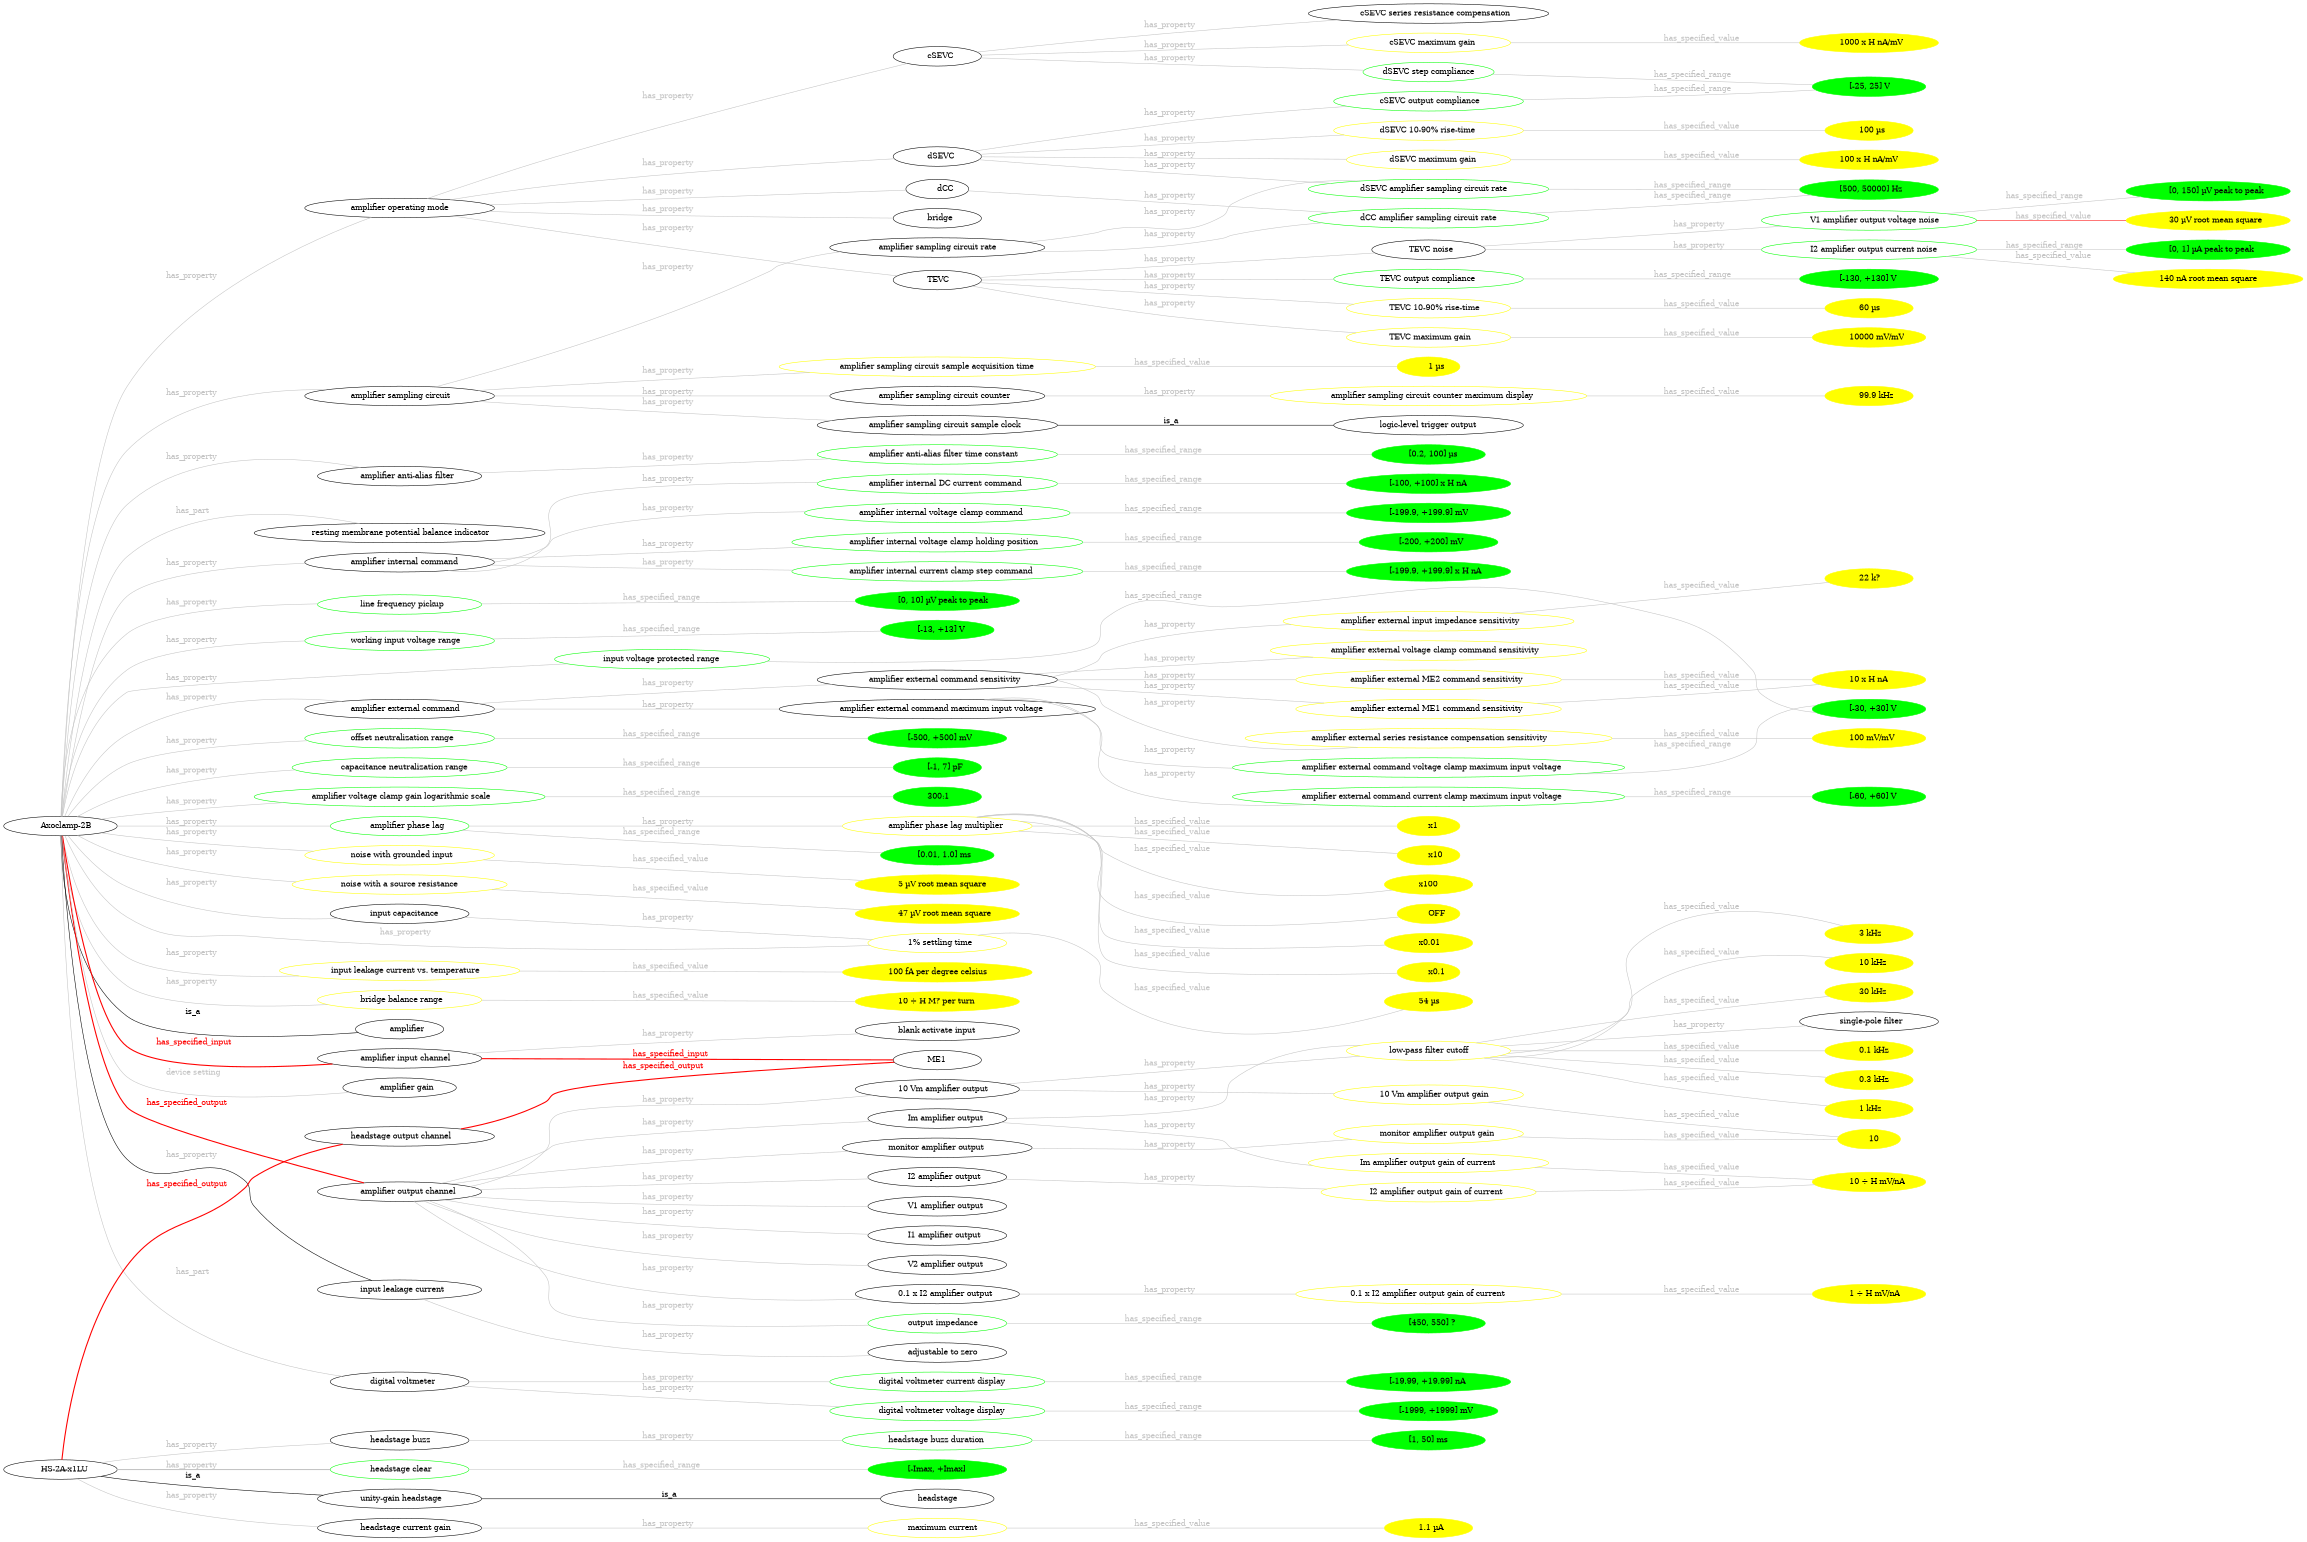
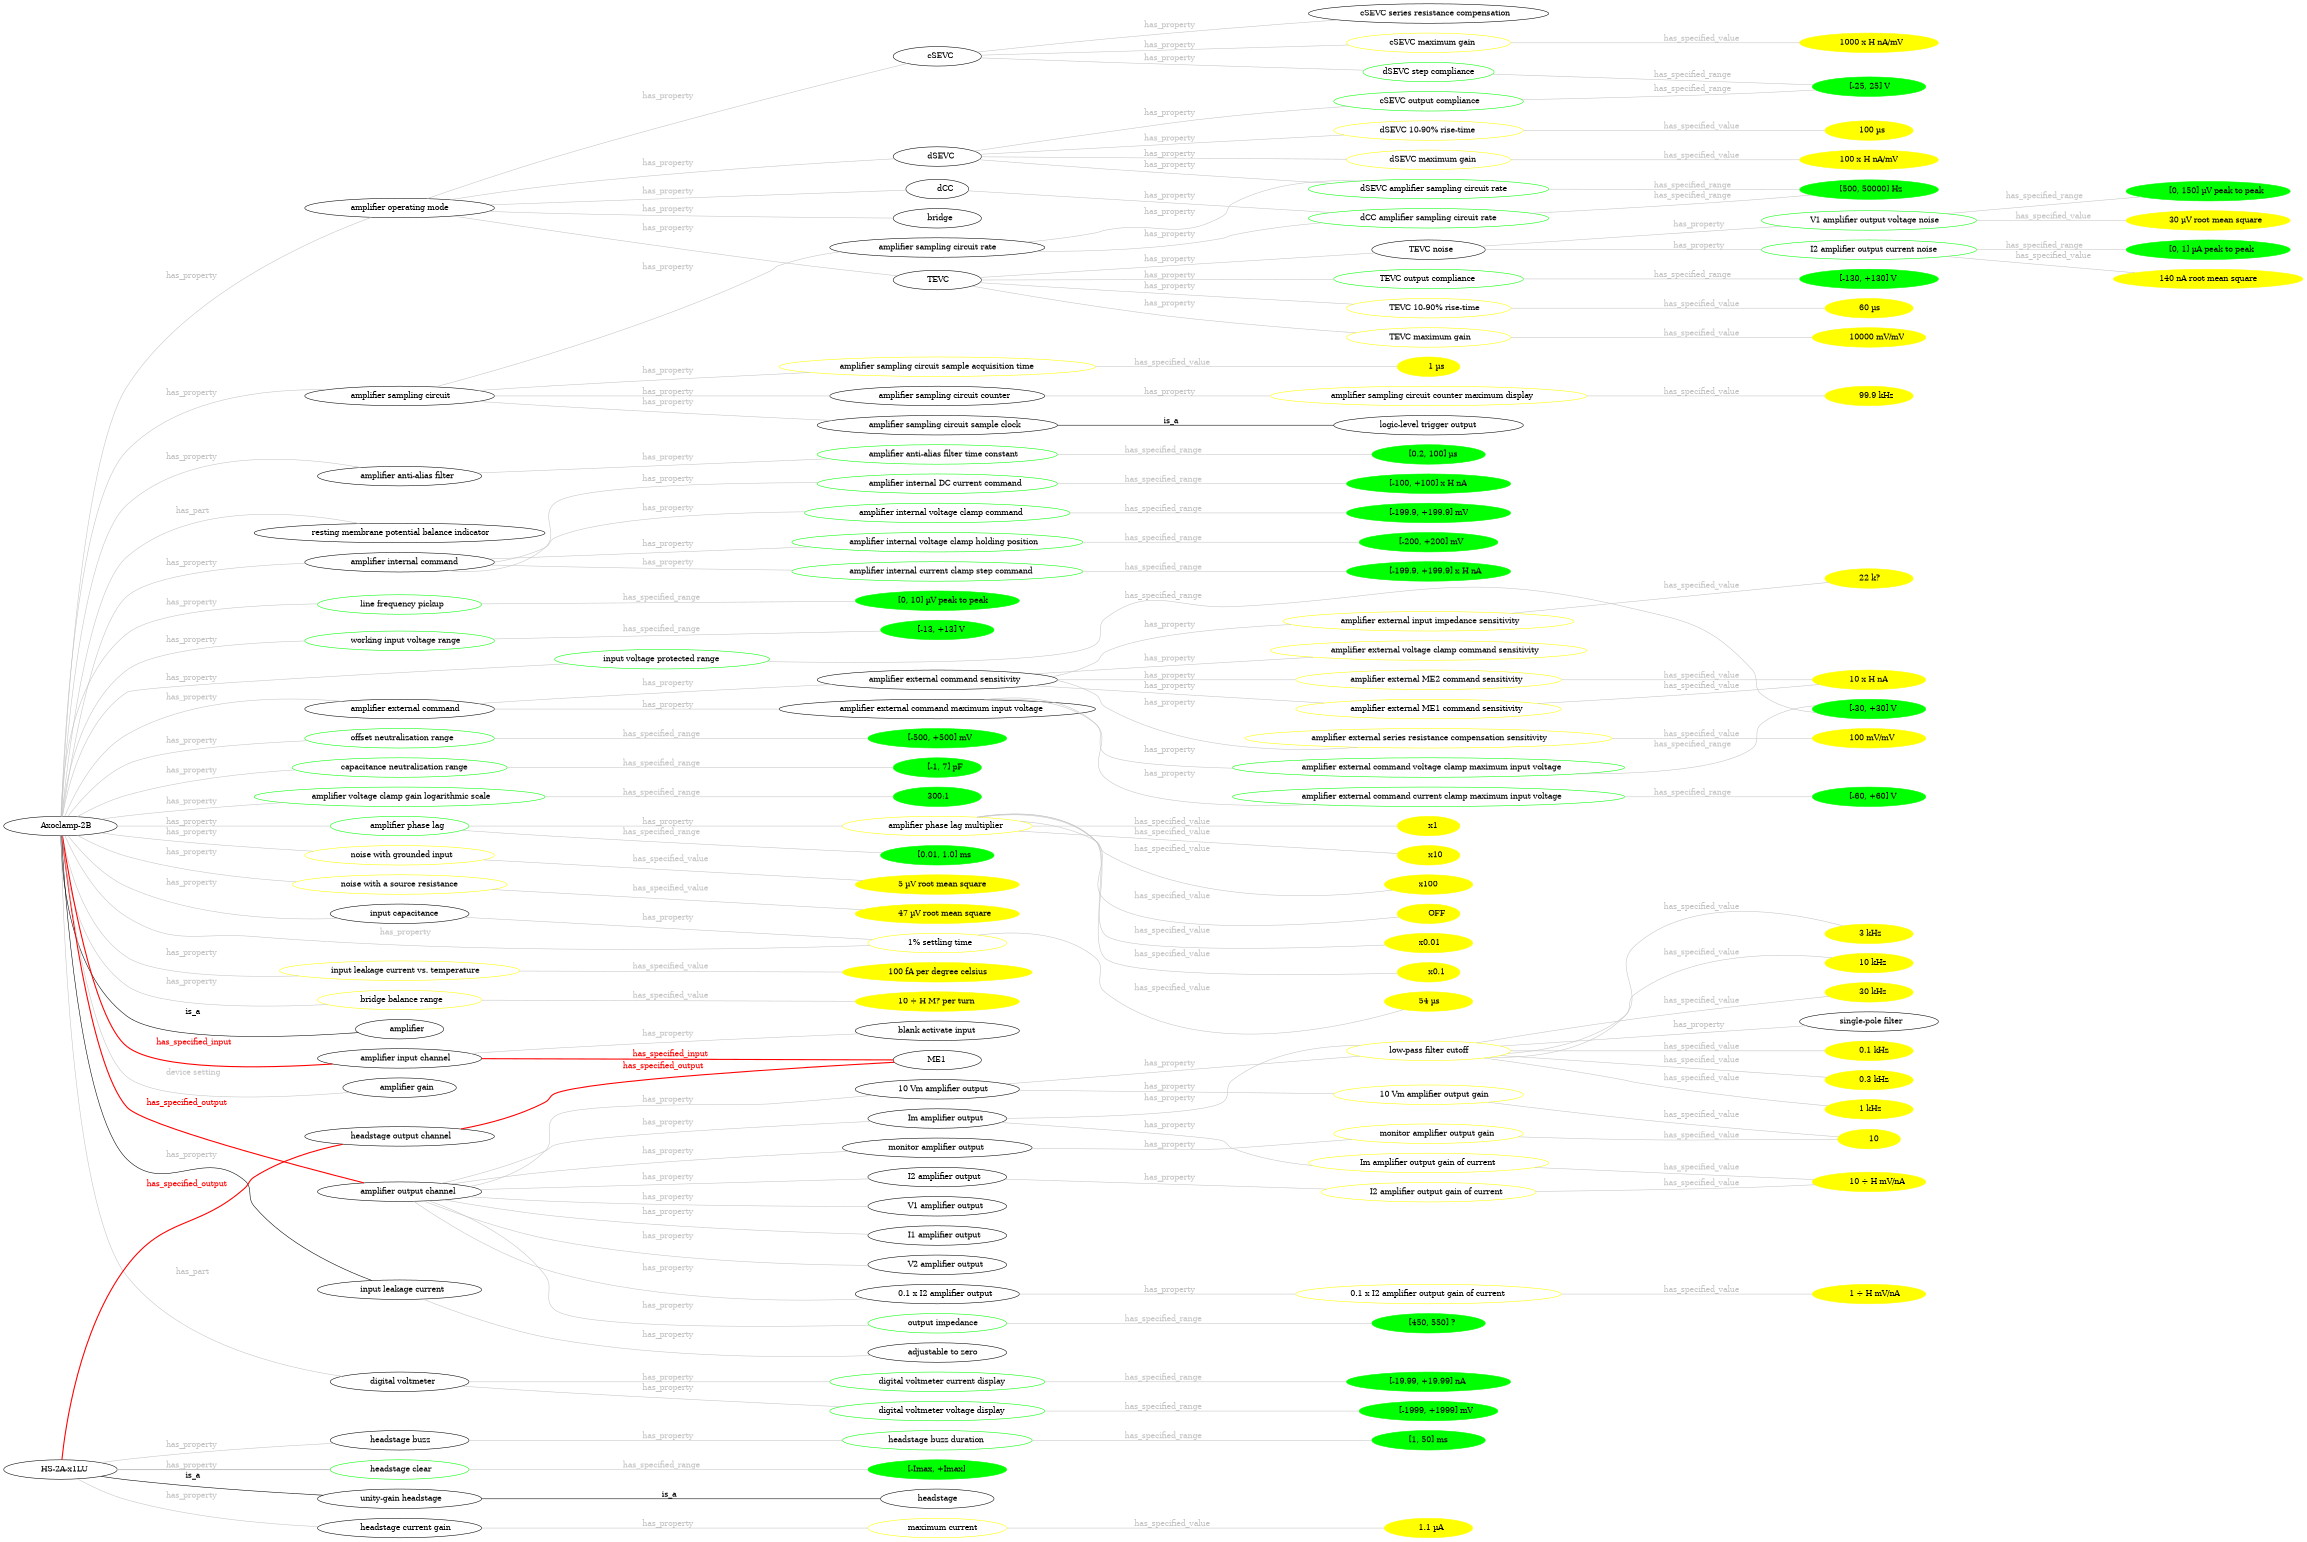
edge "V1 amplifier output voltage noise" -- "30 µV root mean square": color red -> #c4c4c4
